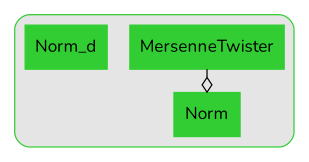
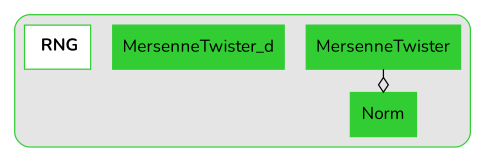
node "RNG": added
node "Norm_d": label "Norm_d" -> "MersenneTwister_d"
